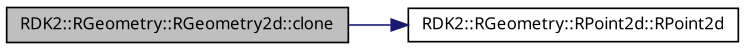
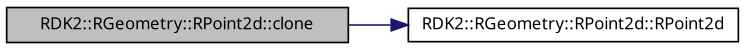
node "RDK2::RGeometry::RGeometry2d::clone": label "RDK2::RGeometry::RGeometry2d::clone" -> "RDK2::RGeometry::RPoint2d::clone"
